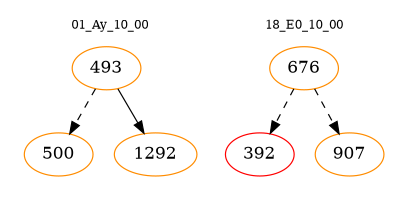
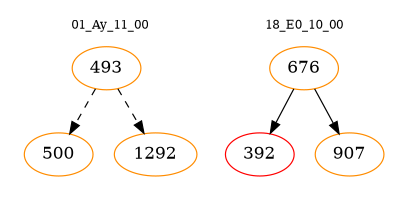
cluster "01_Ay_10_00": label "01_Ay_10_00" -> "01_Ay_11_00"
edge "493" -> "1292": style solid -> dashed
edge "676" -> "392": style dashed -> solid
edge "676" -> "907": style dashed -> solid
